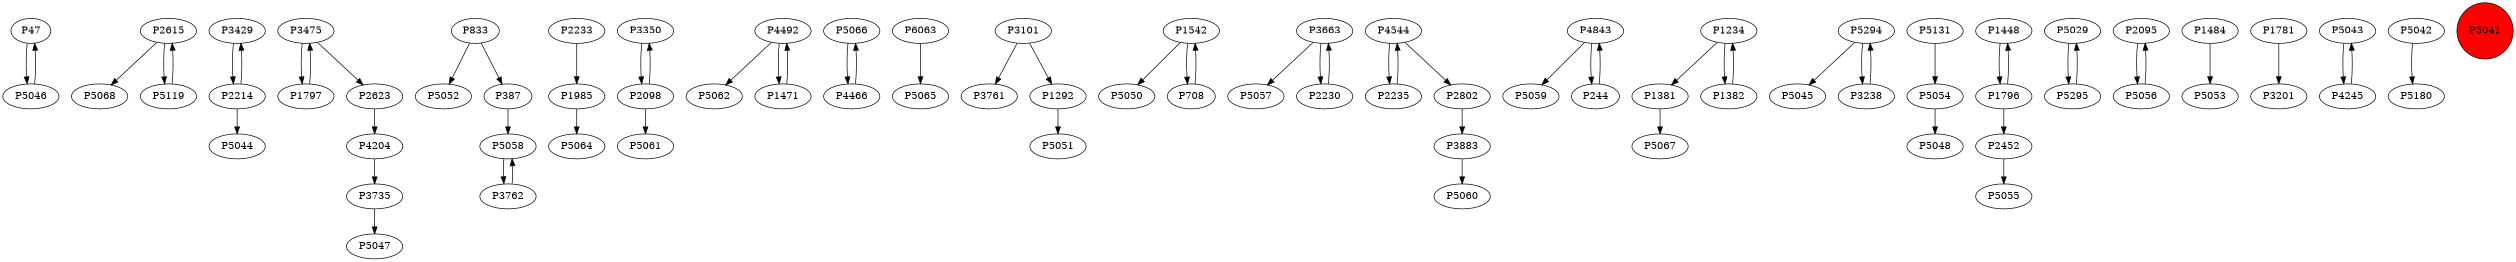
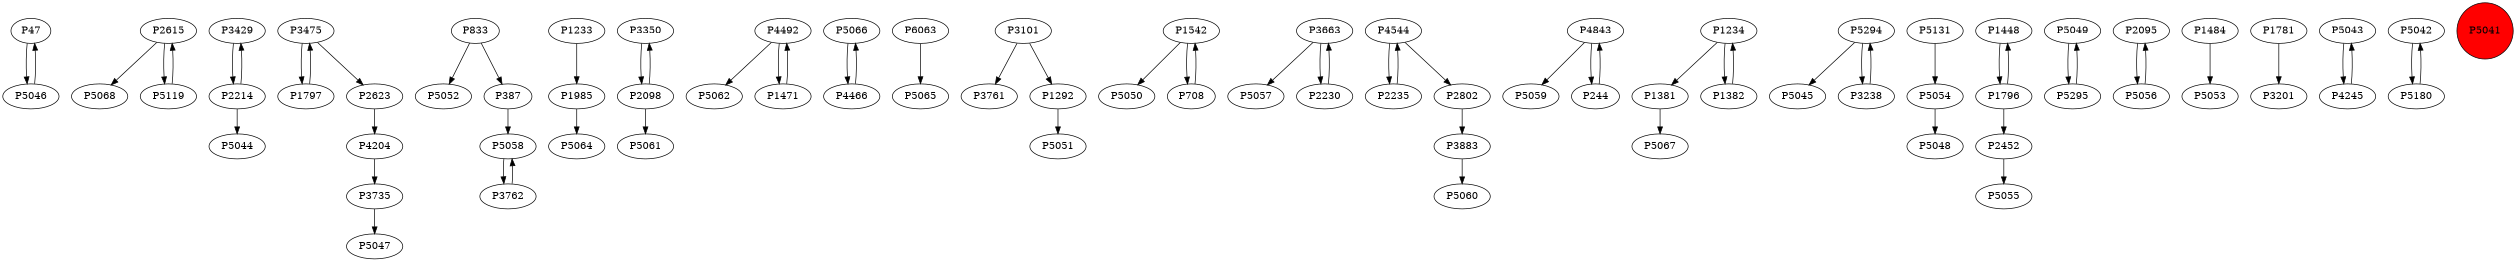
node "P2233": label "P2233" -> "P1233"
node "P5029": label "P5029" -> "P5049"
edge "P5180" -> "P5042": added
